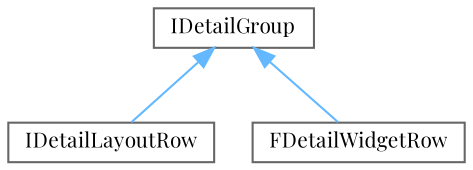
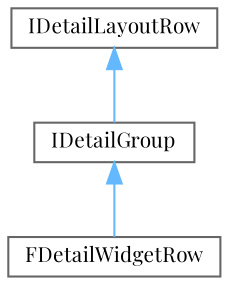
edge "IDetailLayoutRow" -> "IDetailGroup": reversed
